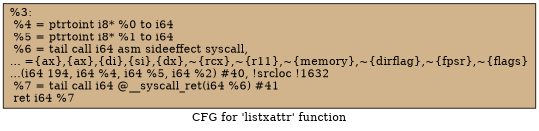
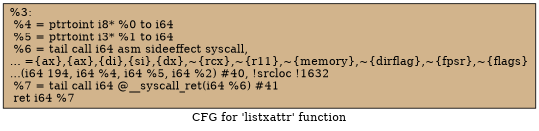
node "%3:": text "%5 = ptrtoint i8* %1 to i64" -> "%5 = ptrtoint i3* %1 to i64"
